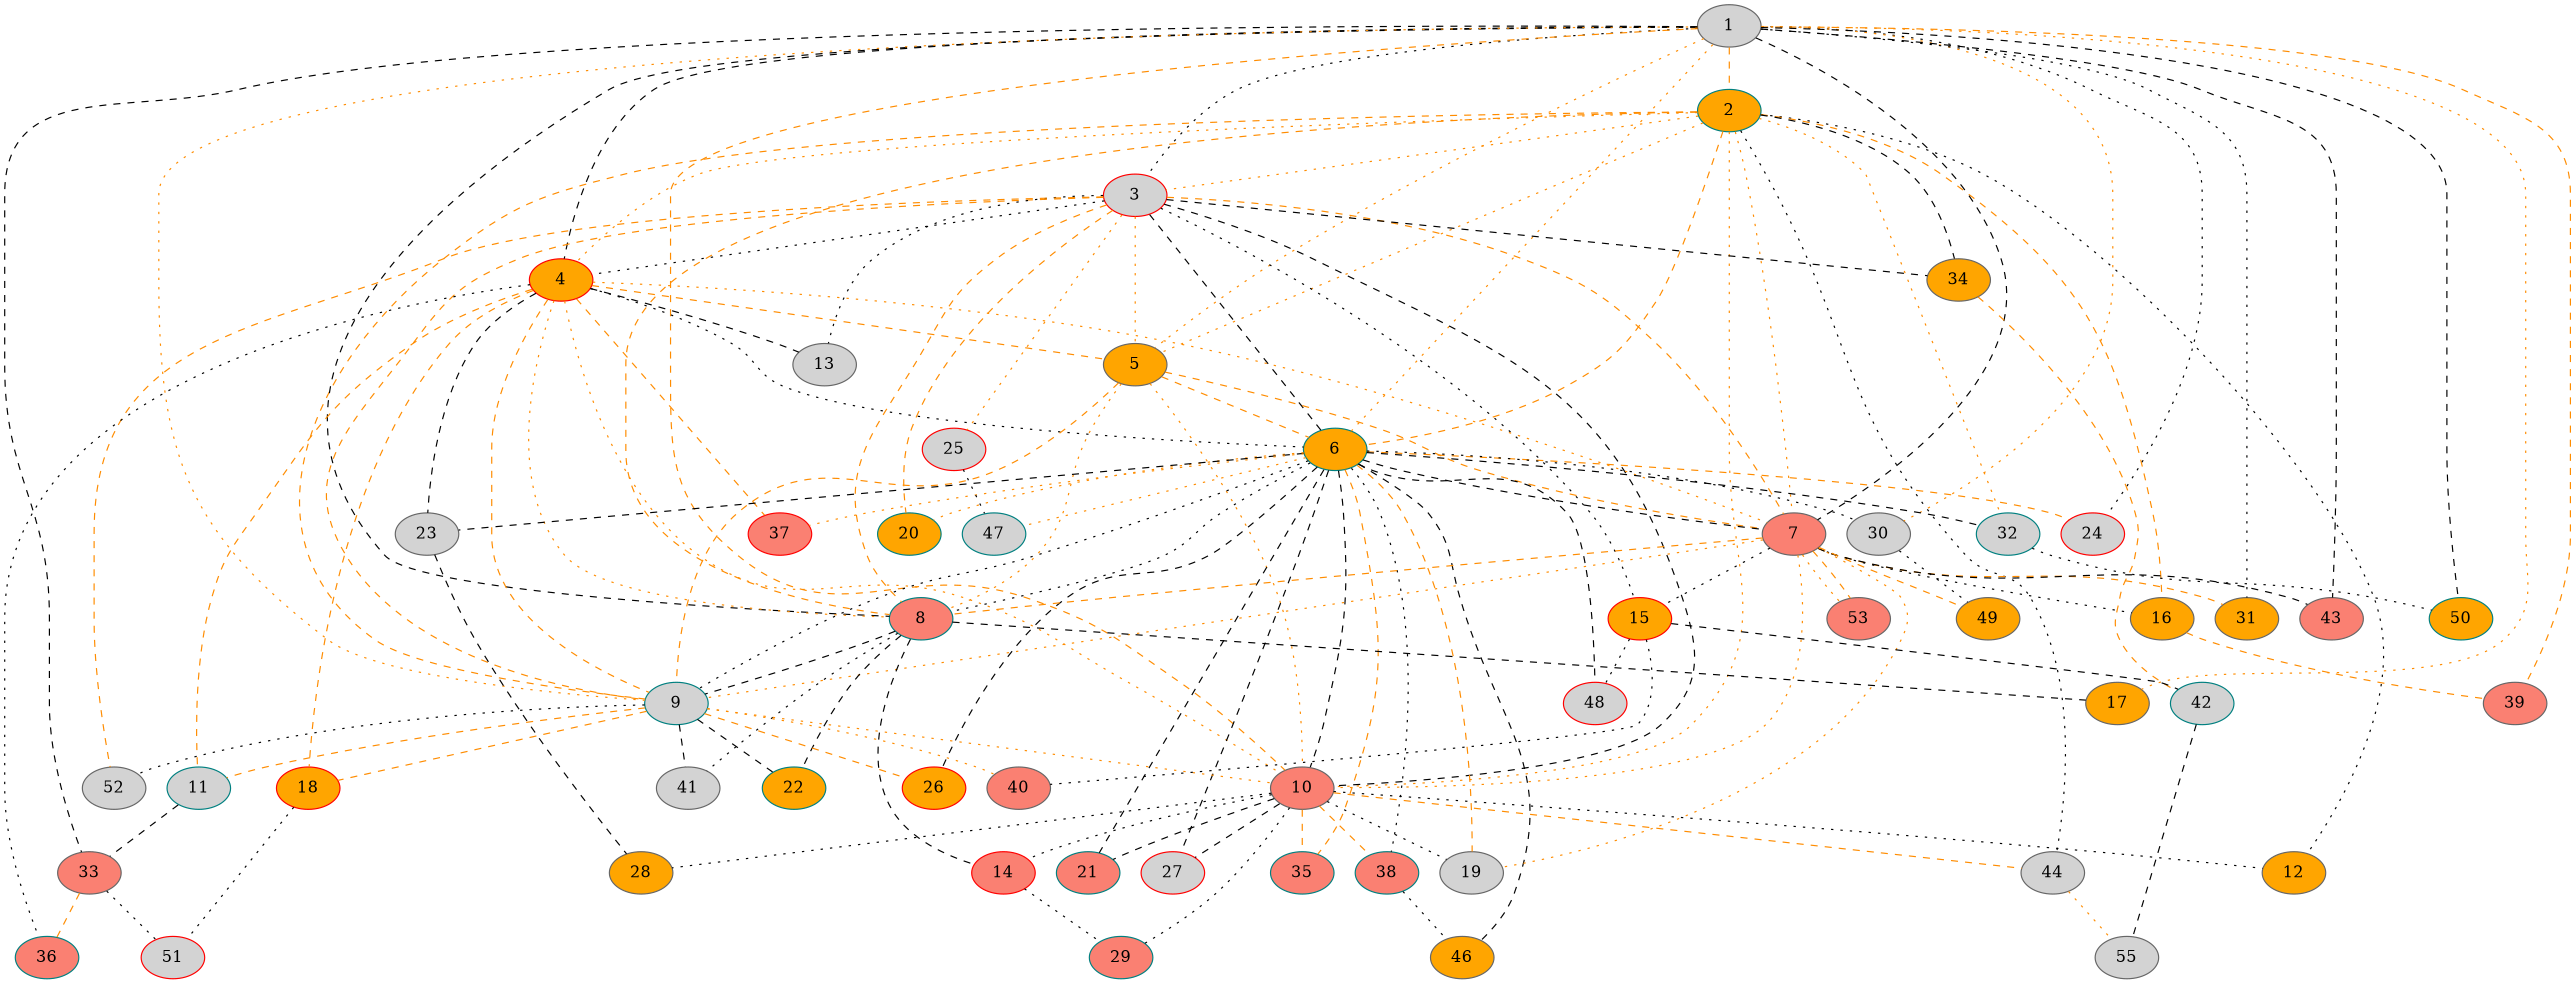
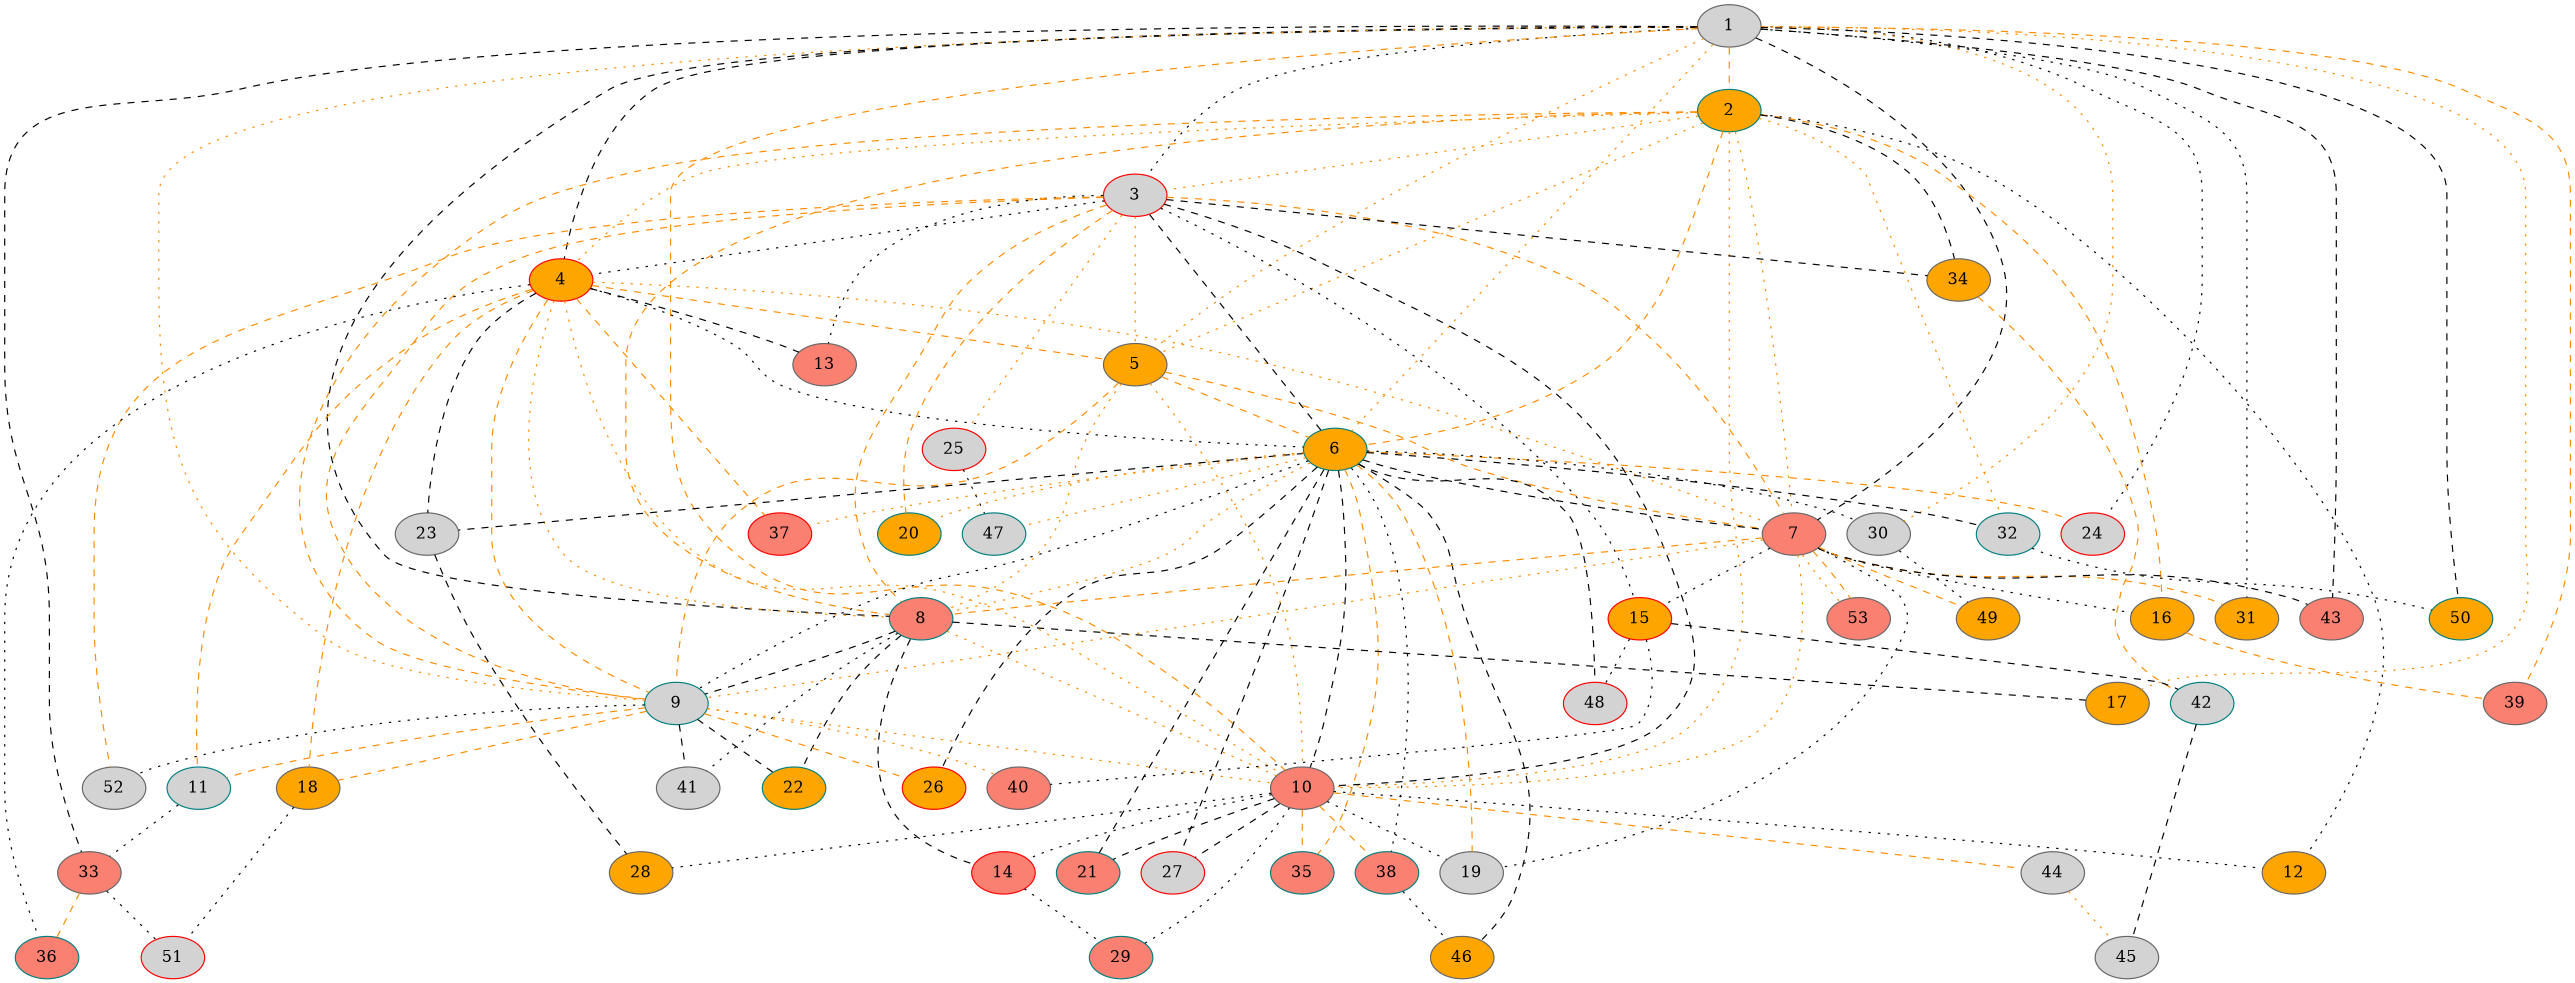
node "13": fillcolor lightgrey -> salmon
edge "2" -- "44": removed
edge "6" -- "8": color black -> darkorange
edge "8" -- "10": added
edge "7" -- "19": color darkorange -> black
node "18": color red -> gray40
edge "11" -- "33": style dashed -> dotted
node "55": label "55" -> "45"
